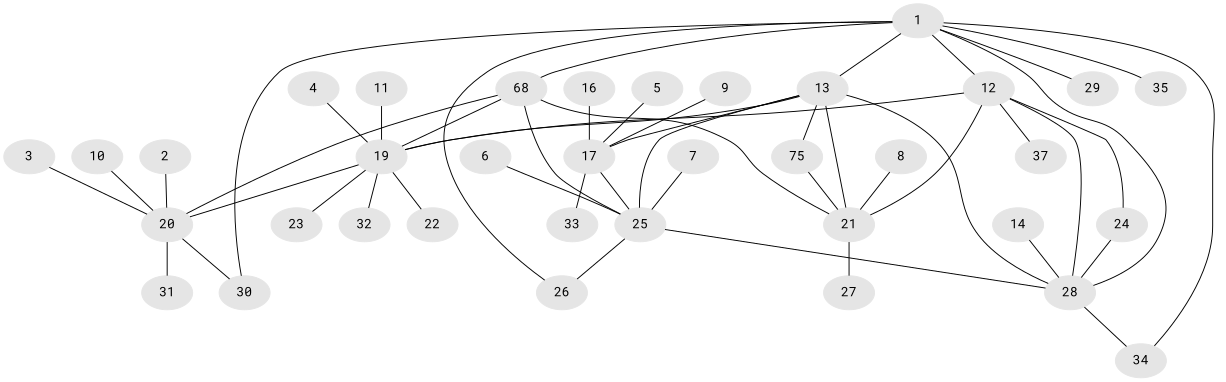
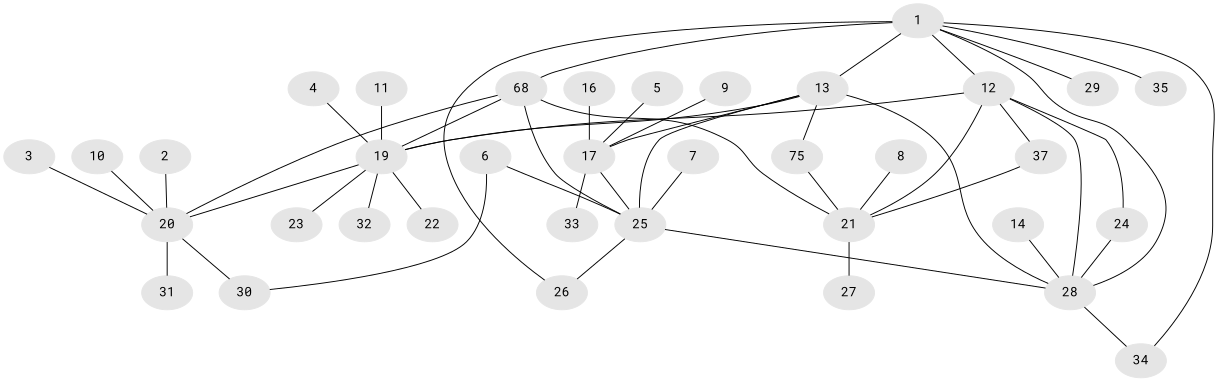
edge "1" -- "30": now "6" -- "30"
edge "13" -- "21": now "37" -- "21"
